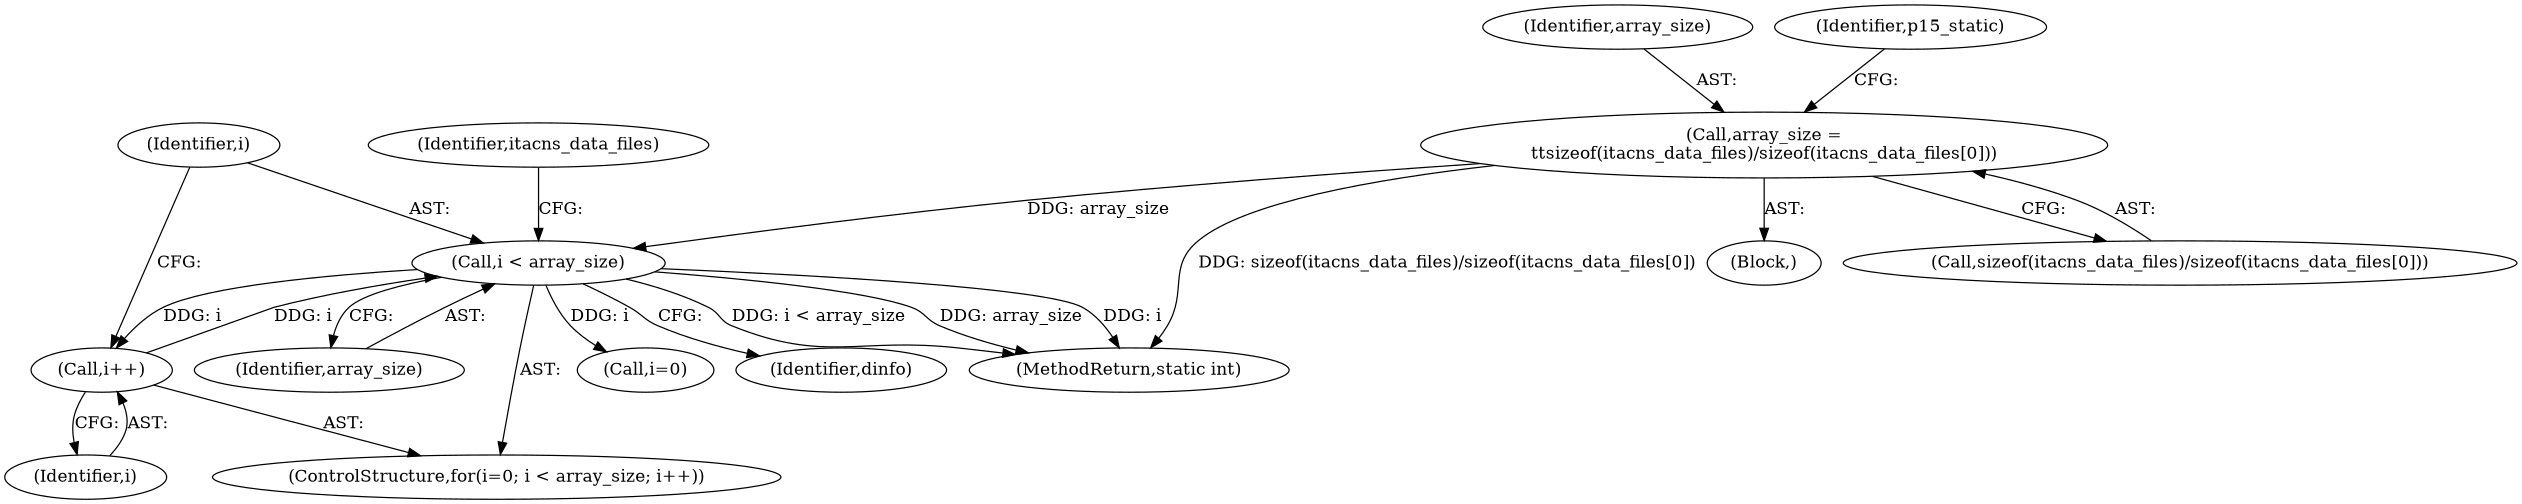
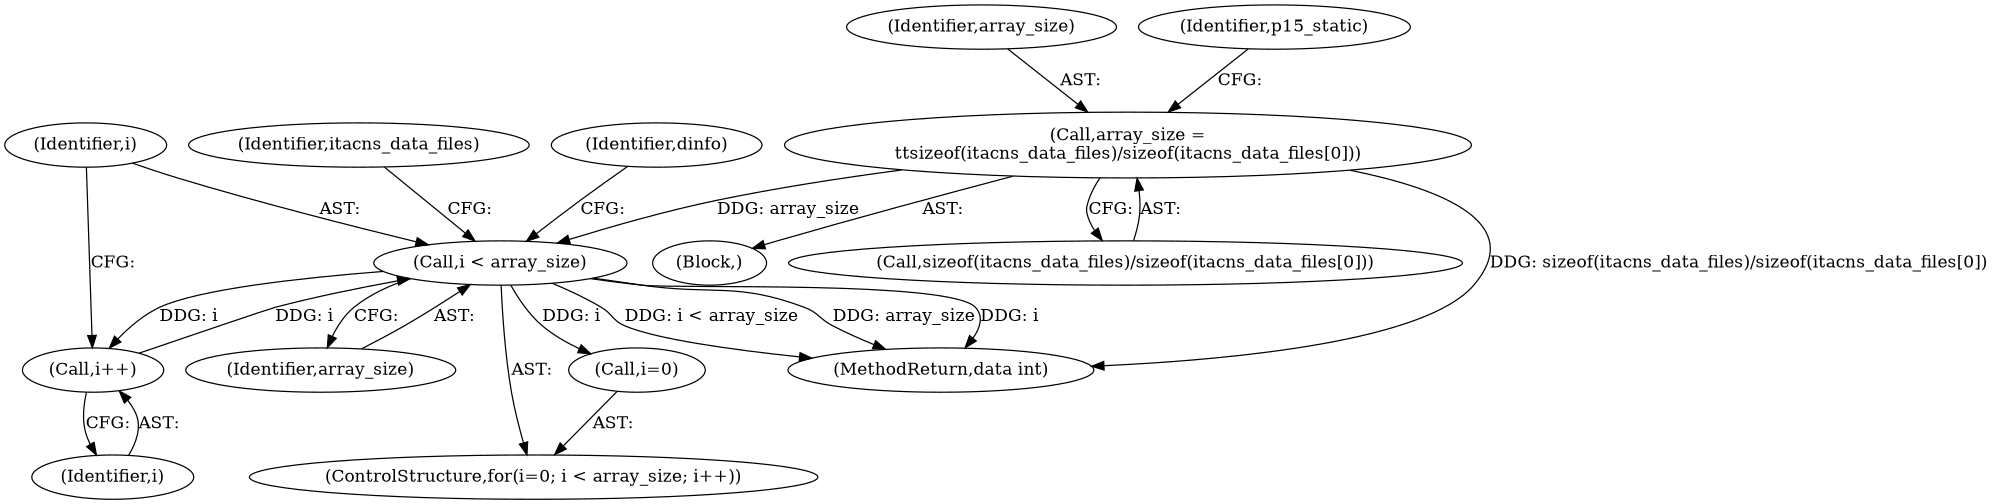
edge "(Call,i < array_size)" -> "(Identifier,dinfo)": reversed
node "(MethodReturn,static int)": label "(MethodReturn,static int)" -> "(MethodReturn,data int)"
edge "(Call,i++)" -> "(ControlStructure,for(i=0; i < array_size; i++))": now "(Call,i=0)" -> "(ControlStructure,for(i=0; i < array_size; i++))"
